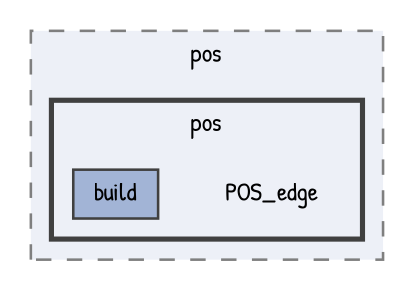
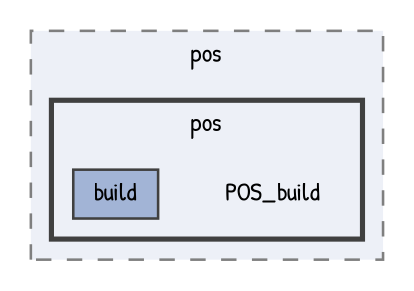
node "POS_edge": label "POS_edge" -> "POS_build"
